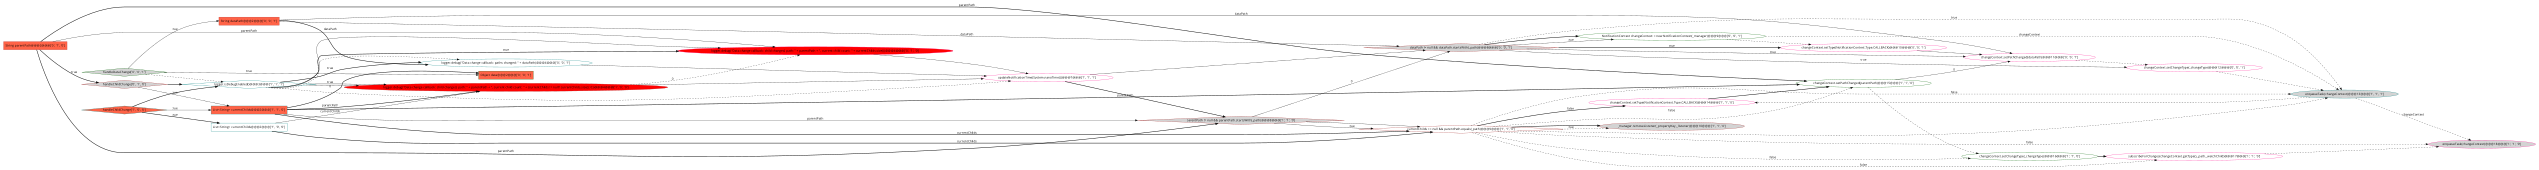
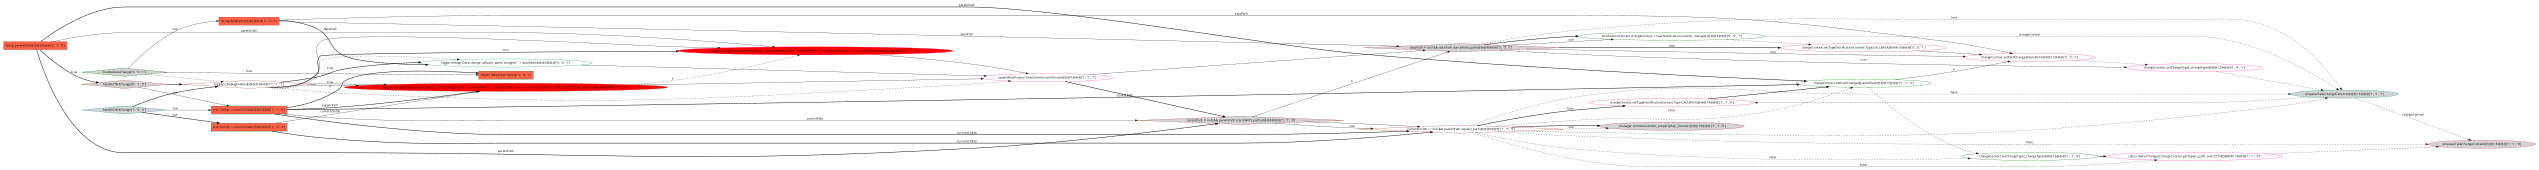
node "logger.isDebugEnabled()@@@3@@@['1', '1', '1']": color teal -> brown
node "handleChildChange['1', '0', '0']": fillcolor tomato -> lightgray
node "List<String> currentChilds@@@2@@@['1', '0', '0']": fillcolor white -> tomato
